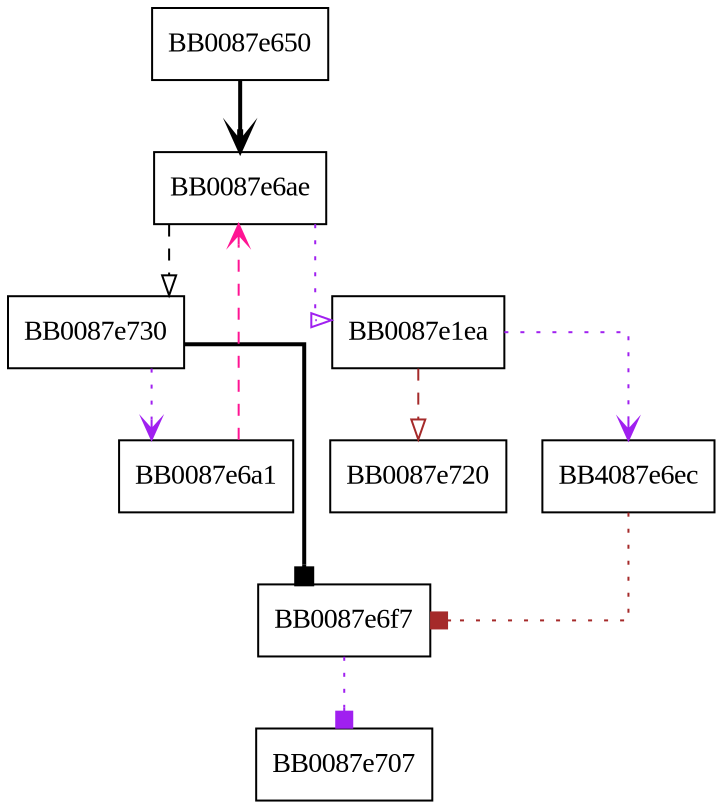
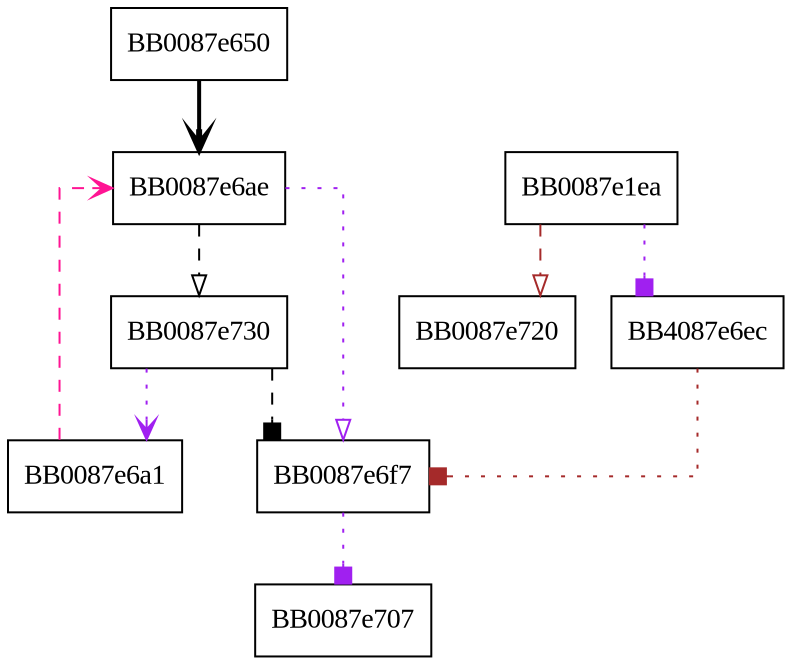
edge "BB0087e6ae" -> "BB0087e1ea": now "BB0087e6ae" -> "BB0087e6f7"
edge "BB0087e1ea" -> "BB4087e6ec": arrowhead vee -> box
edge "BB0087e730" -> "BB0087e6f7": style bold -> dashed
